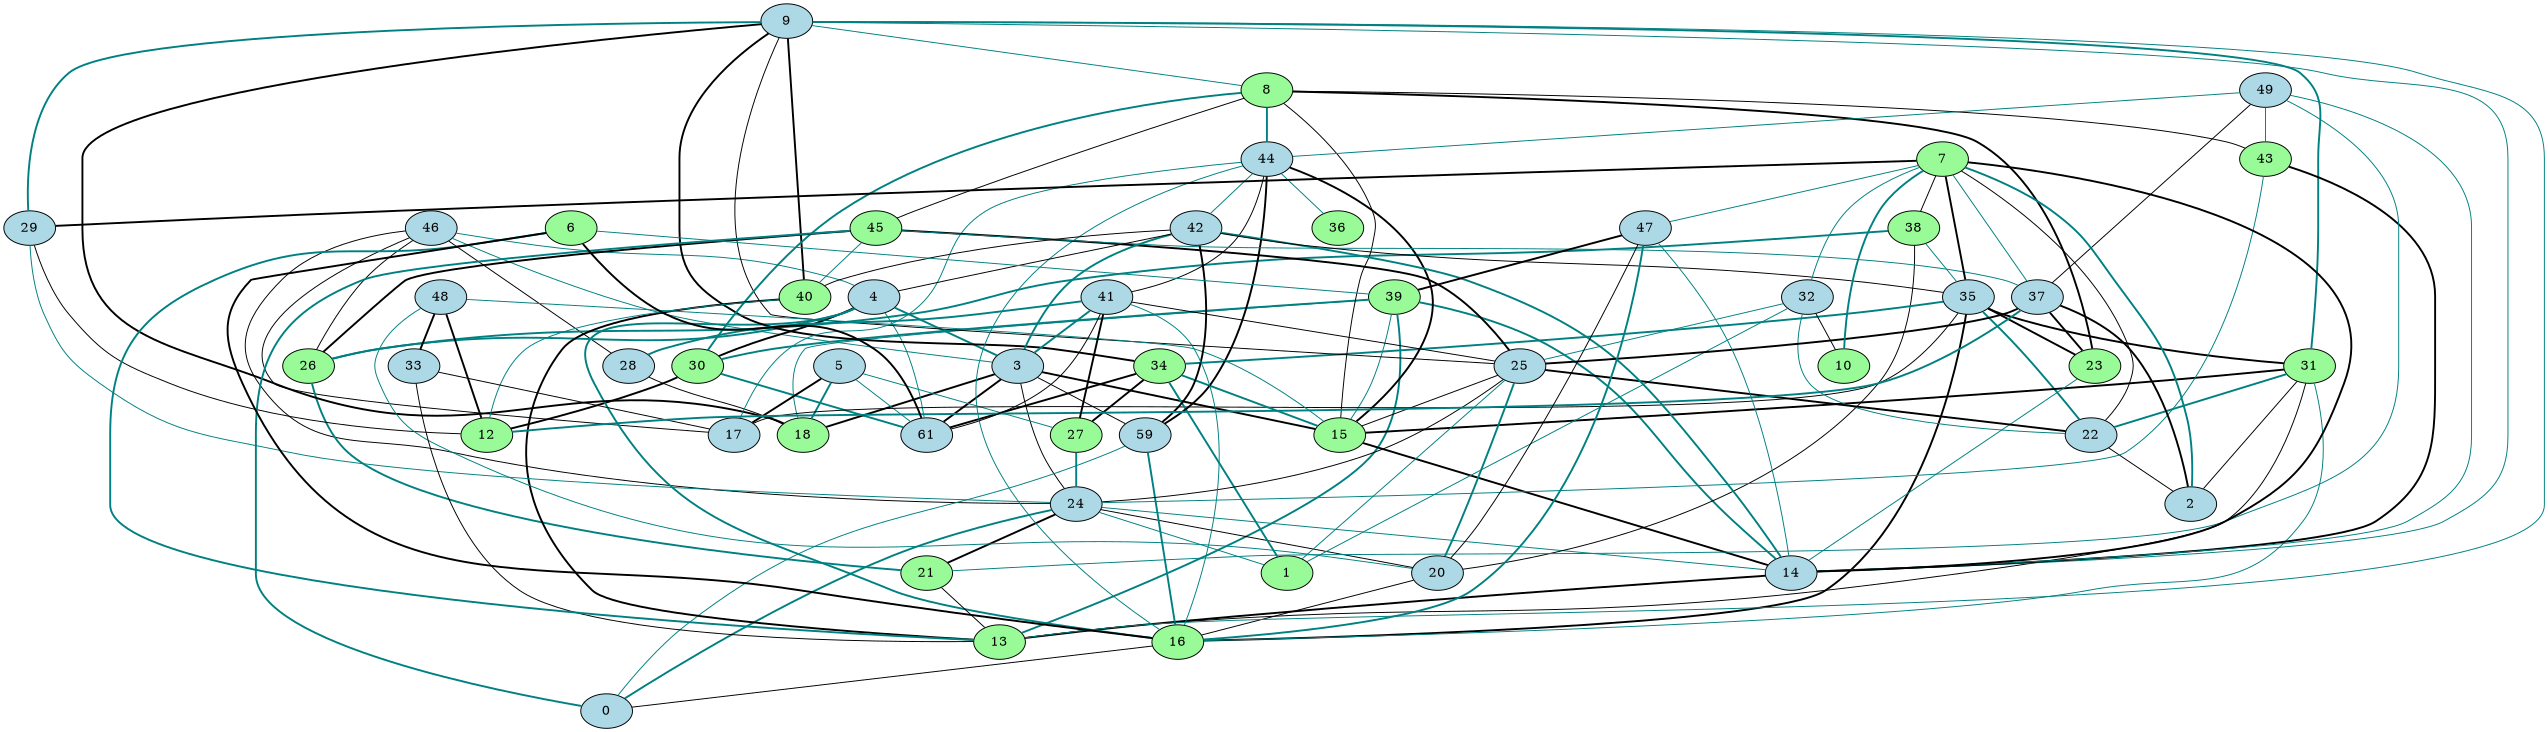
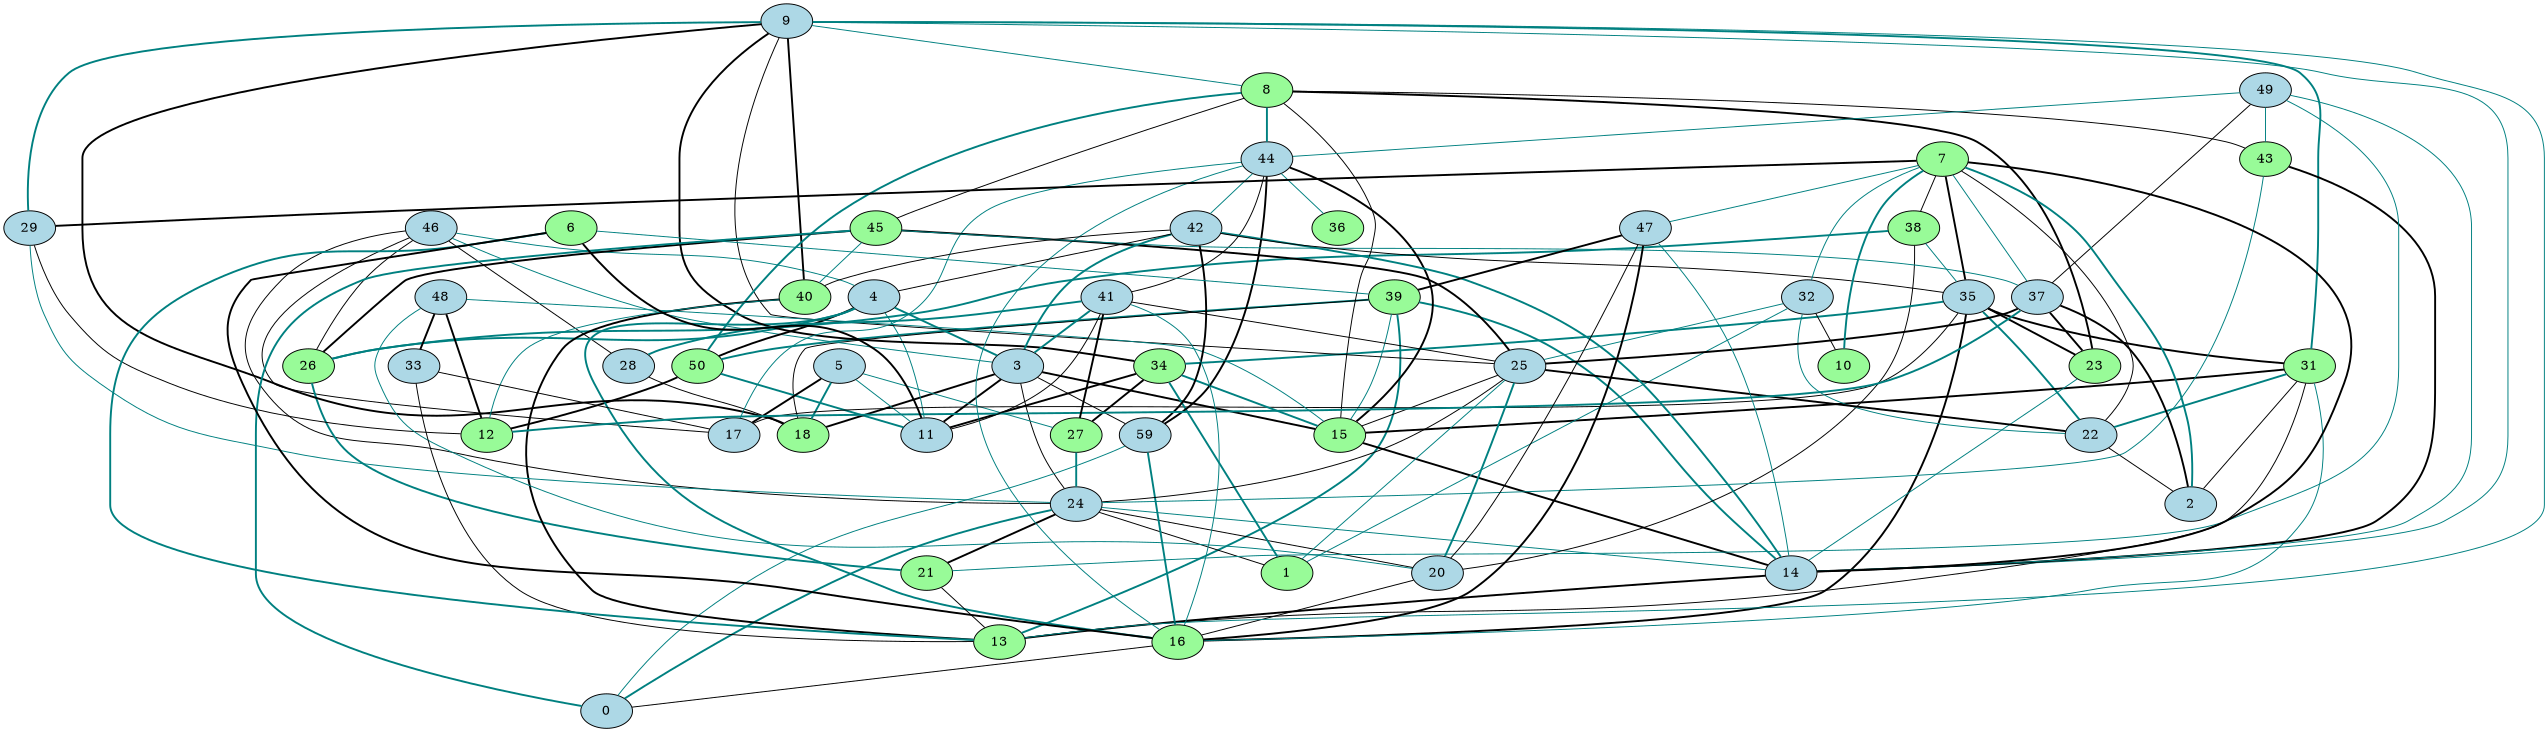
edge "39" -- "18": color teal -> black
node "30": label "30" -> "50"
node "61": label "61" -> "11"
edge "24" -- "1": color teal -> black
edge "47" -- "16": color teal -> black
